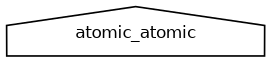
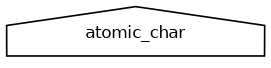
node "atomic_atomic": label "atomic_atomic" -> "atomic_char"
